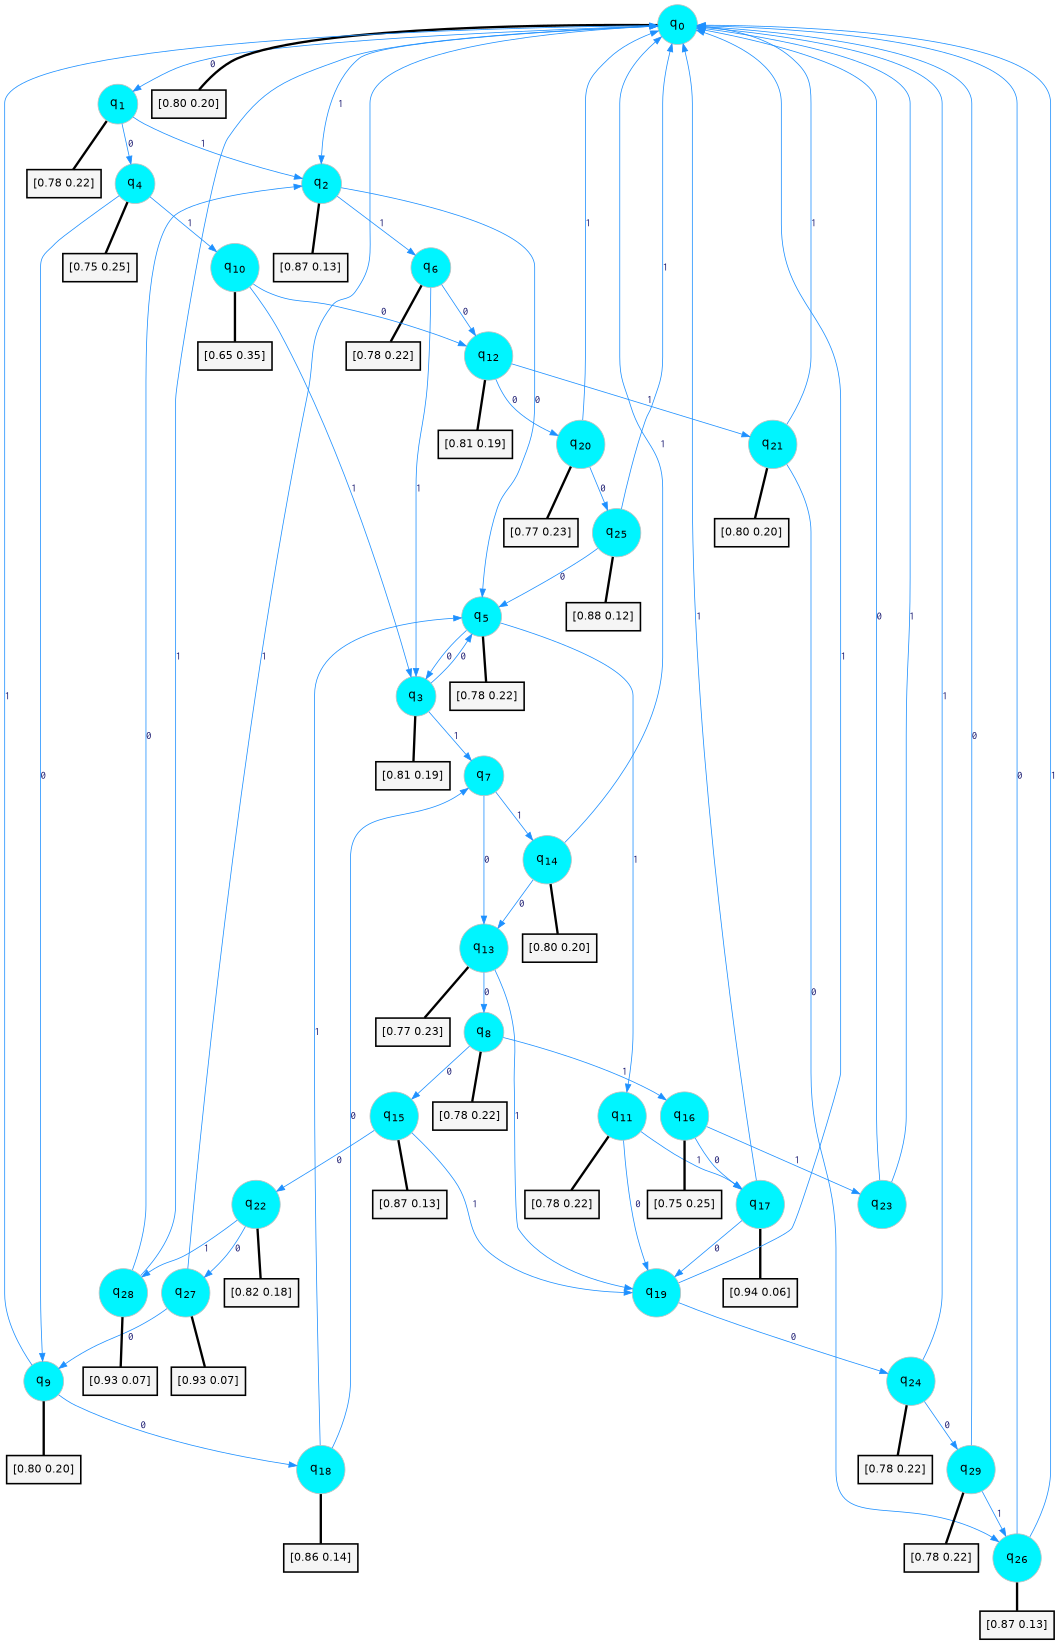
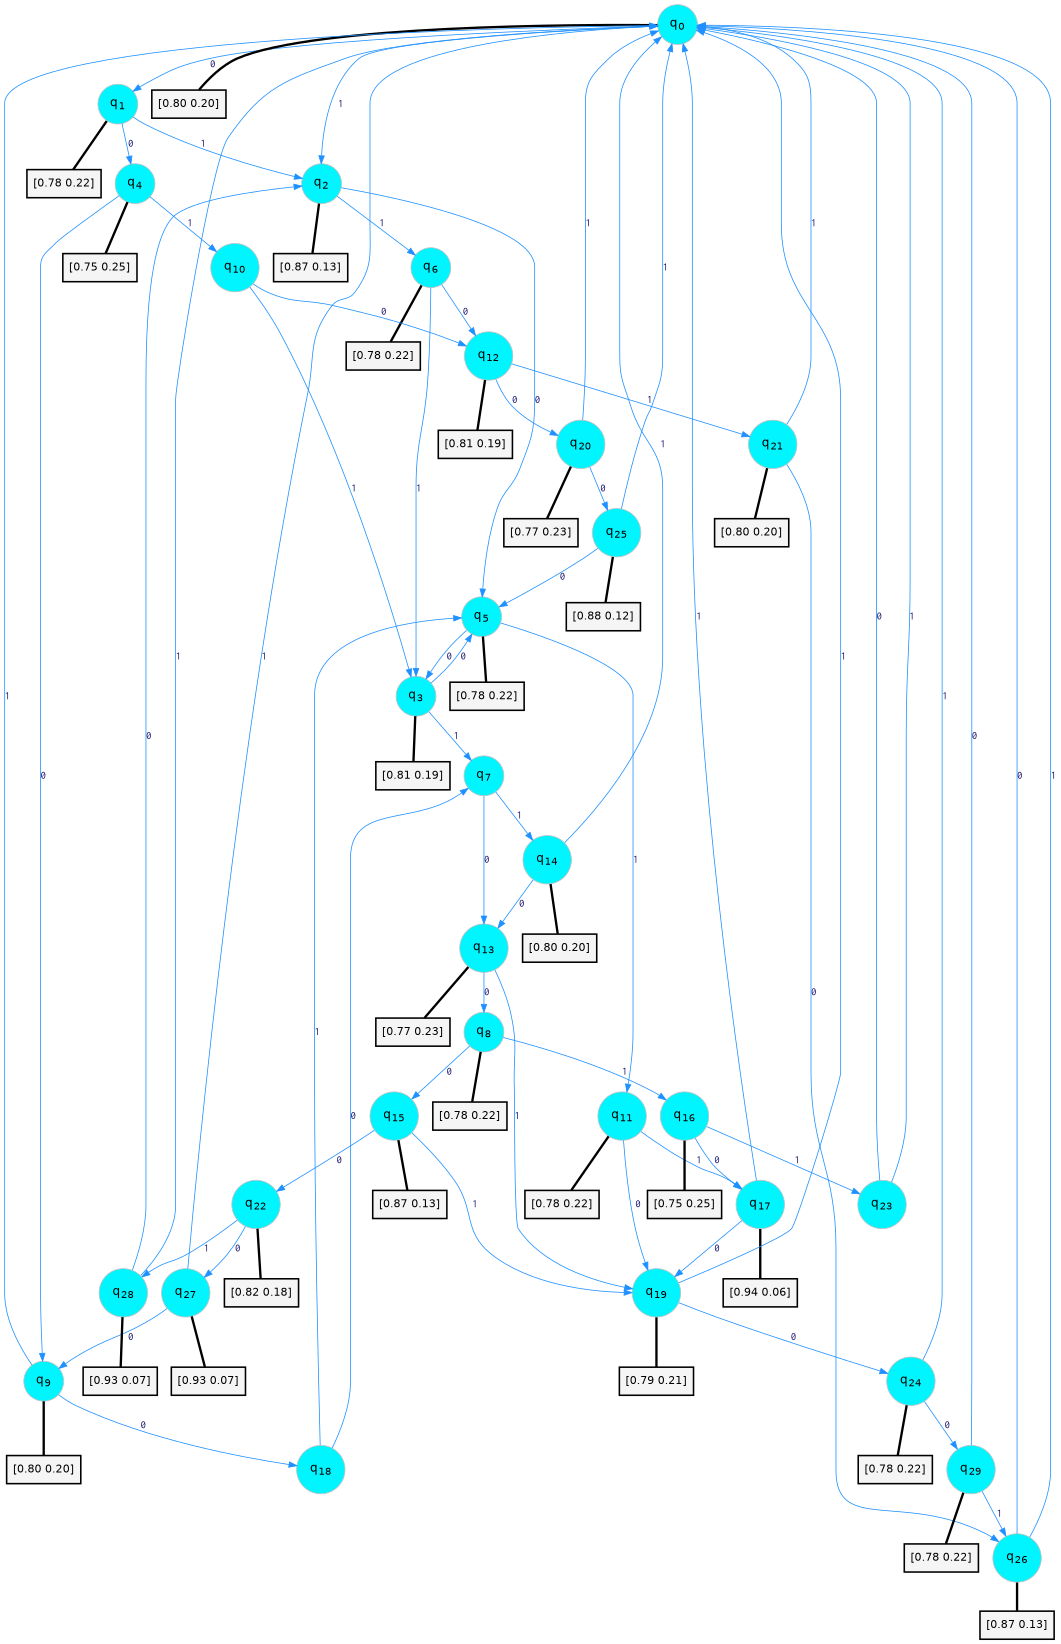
node "[0.65 0.35]": removed
node "[0.79 0.21]": added
node "[0.86 0.14]": removed
